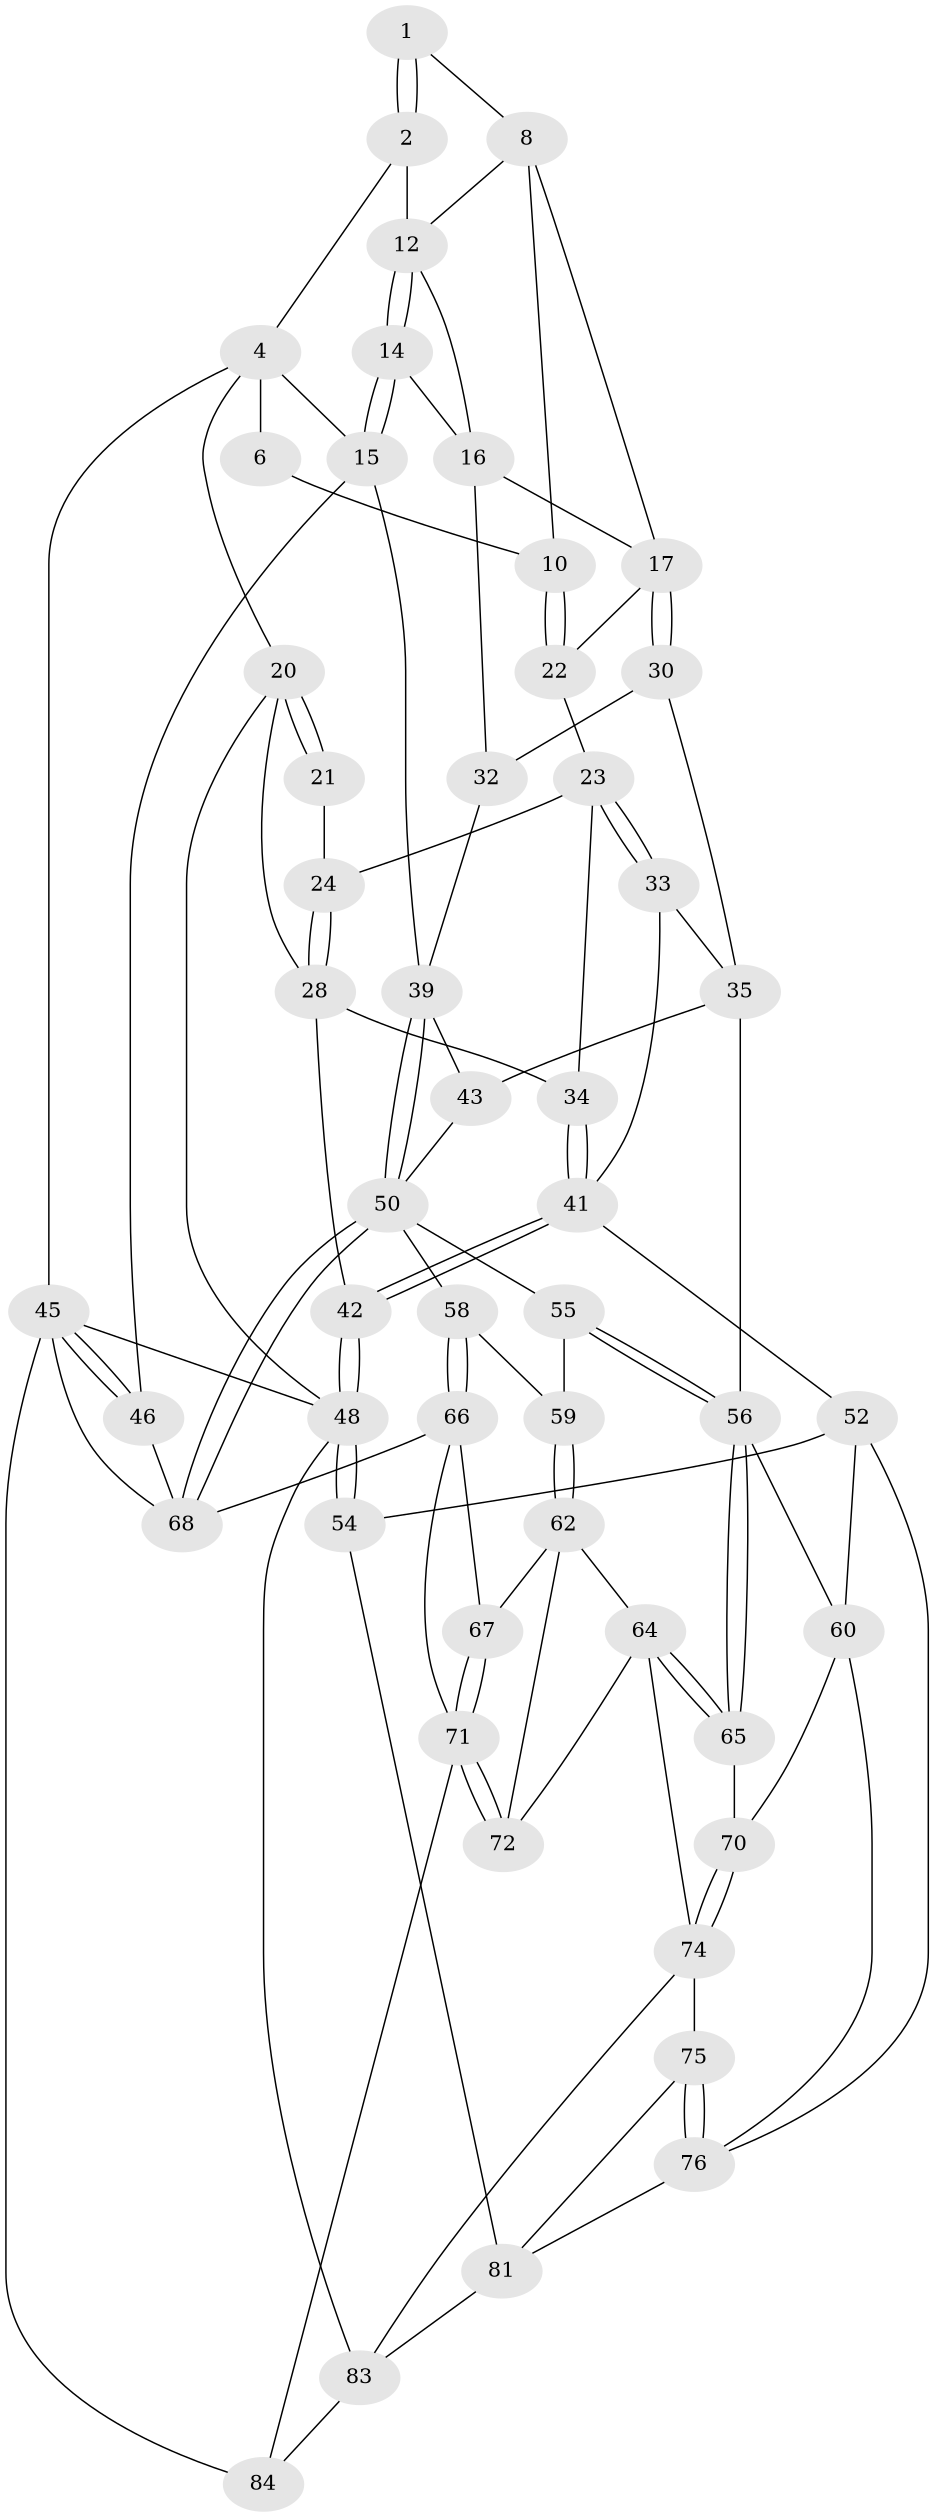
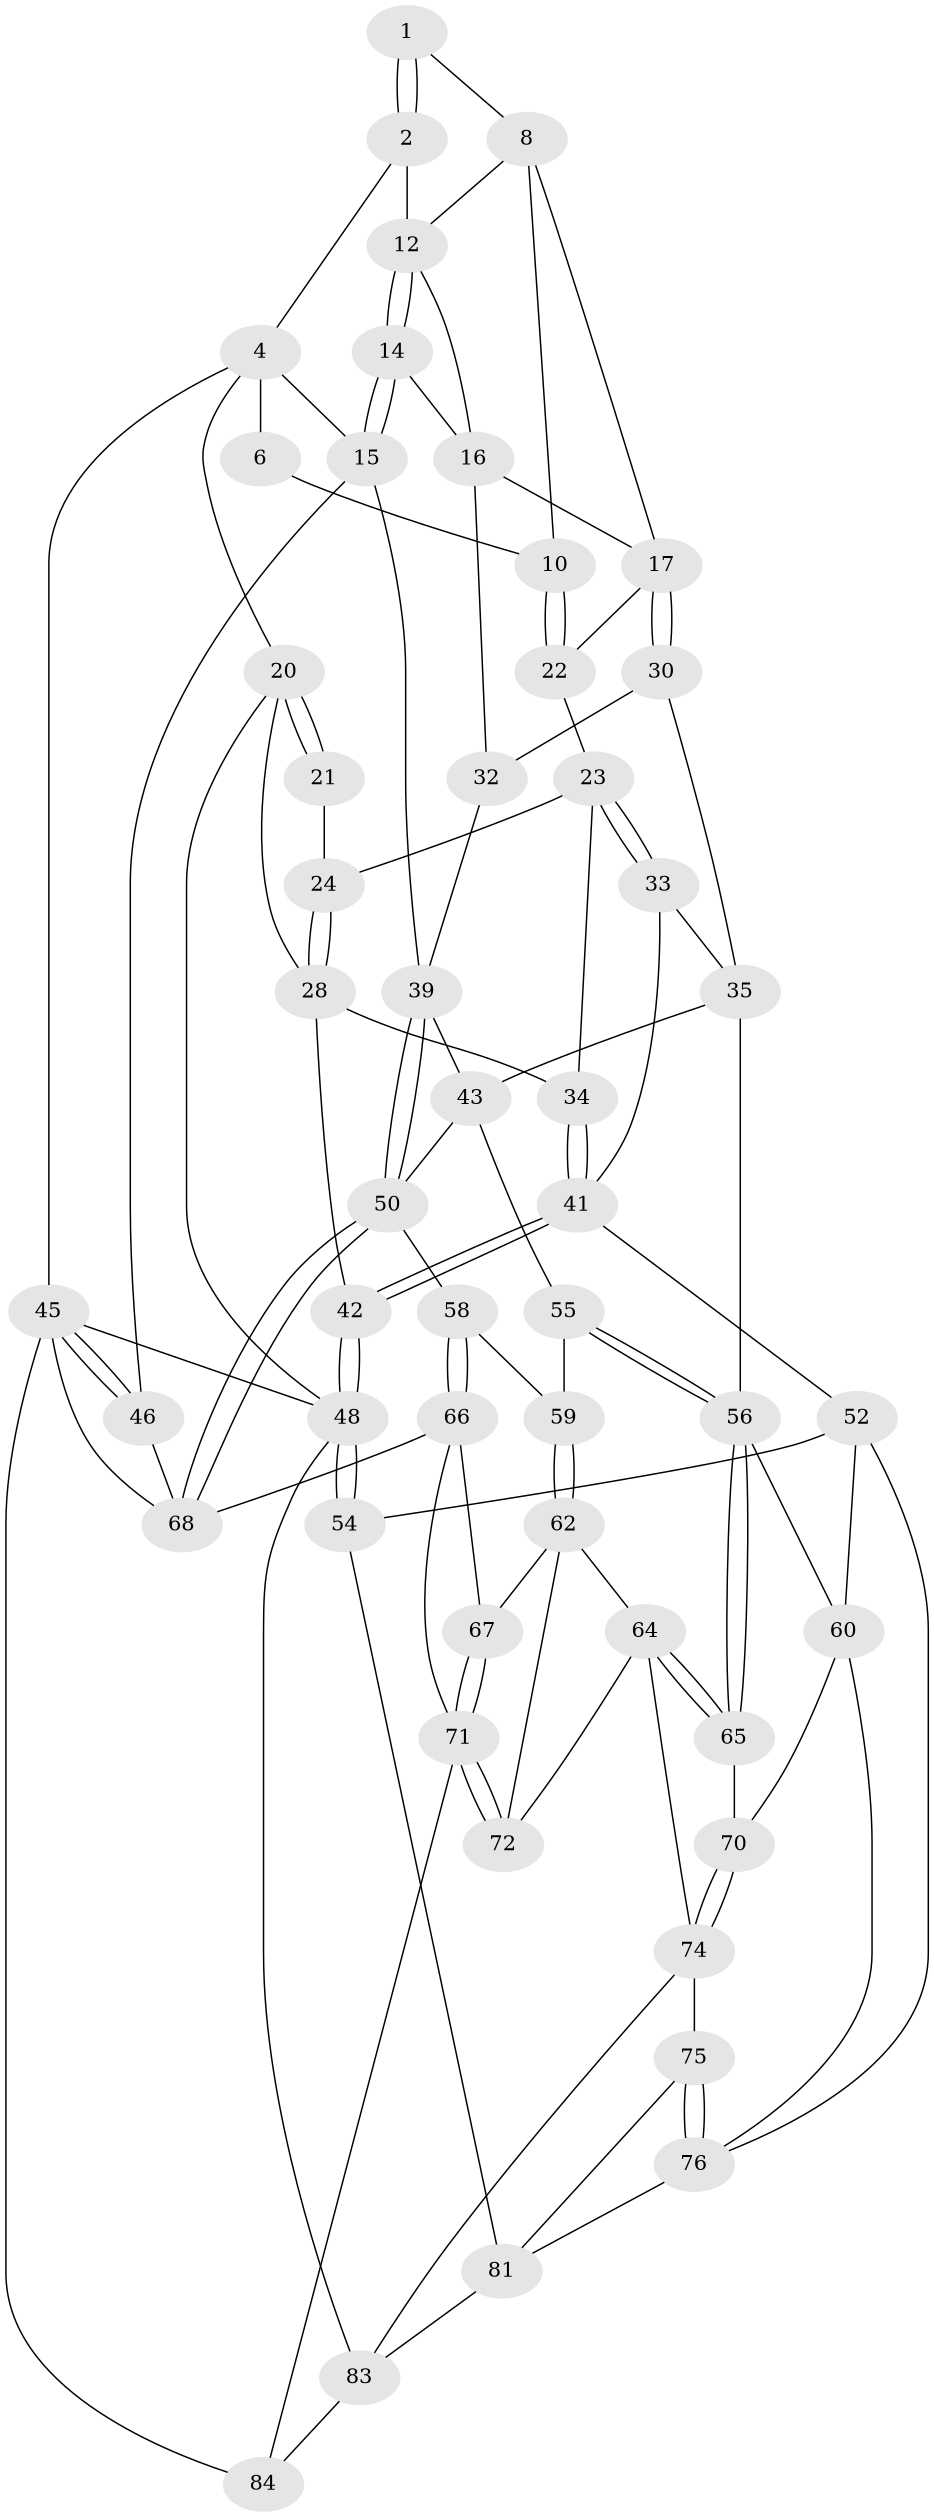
edge "50" -- "55": now "43" -- "55"
